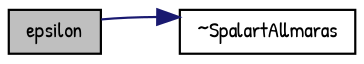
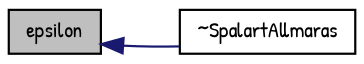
edge "epsilon" -> "~SpalartAllmaras": reversed
